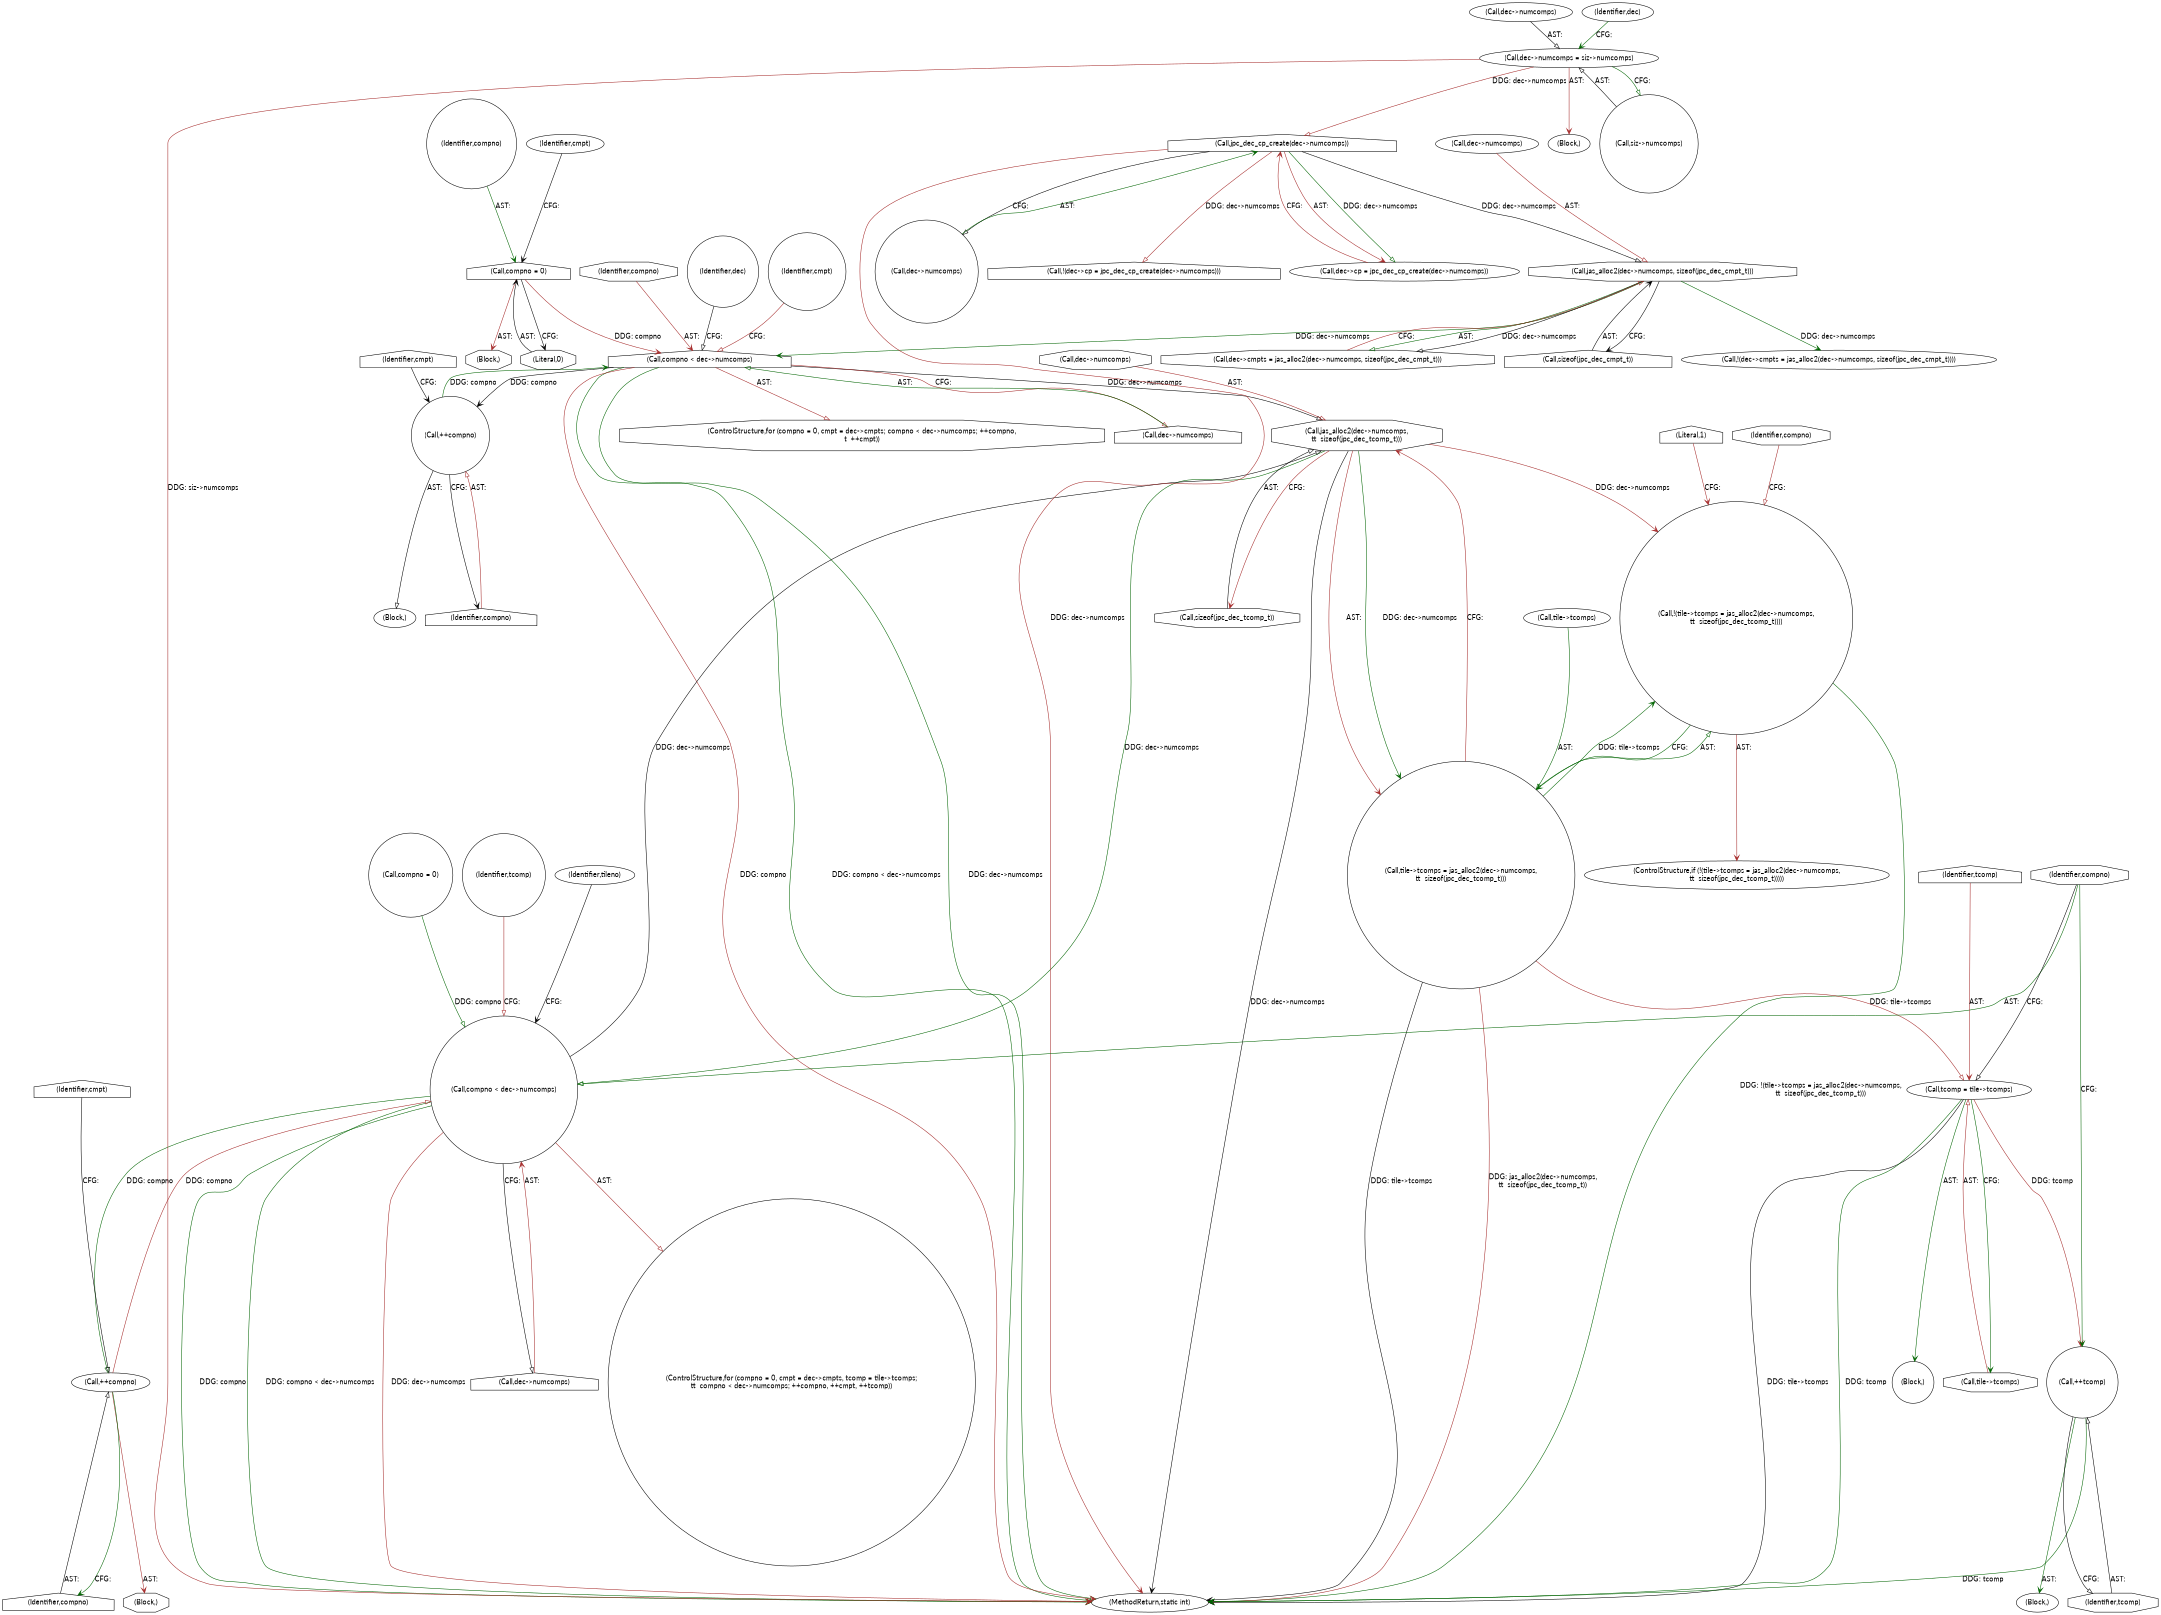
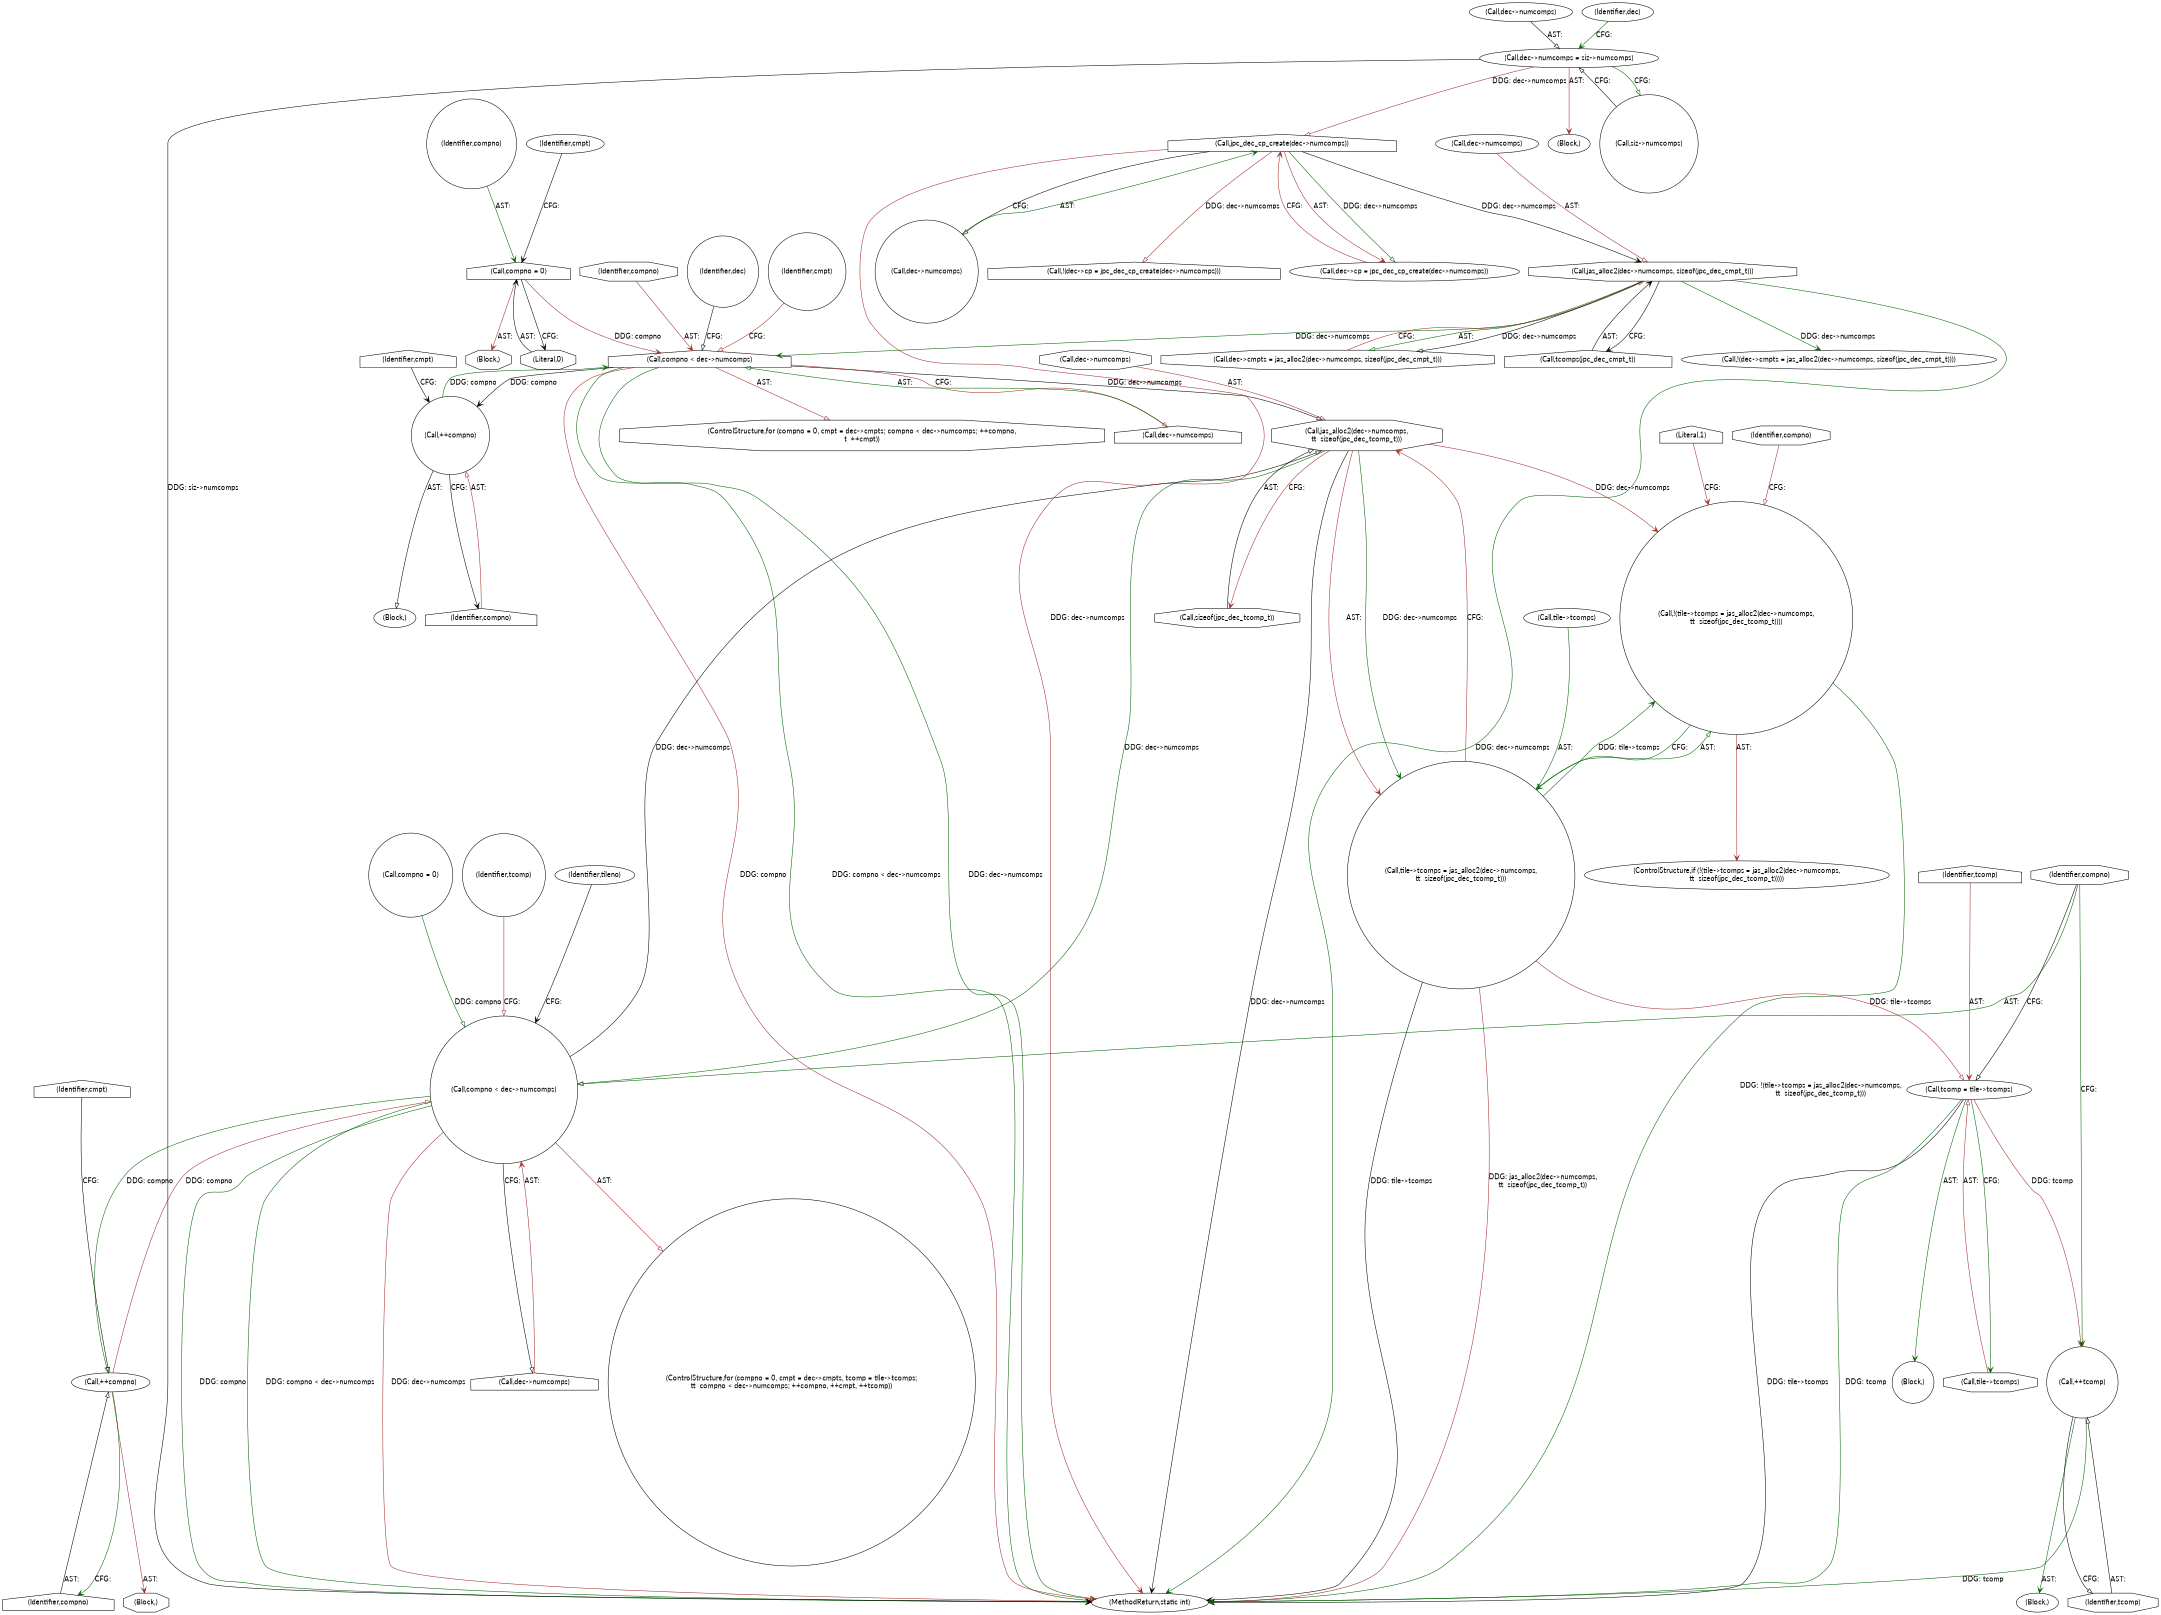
edge "(Call,siz->numcomps)" -> "(Call,dec->numcomps = siz->numcomps)": label "AST: " -> "CFG: "
edge "(Call,jpc_dec_cp_create(dec->numcomps))" -> "(Call,jas_alloc2(dec->numcomps, sizeof(jpc_dec_cmpt_t)))": arrowhead onormal -> vee
node "(Call,sizeof(jpc_dec_cmpt_t))": label "(Call,sizeof(jpc_dec_cmpt_t))" -> "(Call,tcomps(jpc_dec_cmpt_t))"
edge "(Call,dec->numcomps = siz->numcomps)" -> "(MethodReturn,static int)": color brown -> black
edge "(Call,jas_alloc2(dec->numcomps, sizeof(jpc_dec_cmpt_t)))" -> "(MethodReturn,static int)": added, label "DDG: dec->numcomps"
